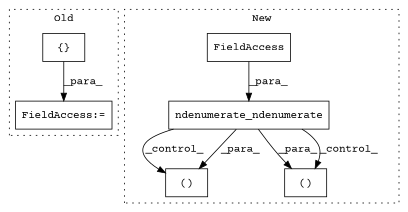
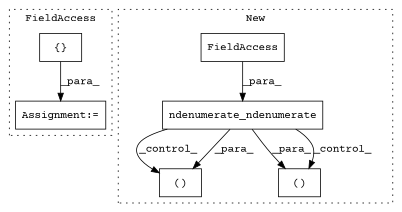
cluster "Old": label "Old" -> "FieldAccess"
node "FieldAccess:=": label "FieldAccess:=" -> "Assignment:="
